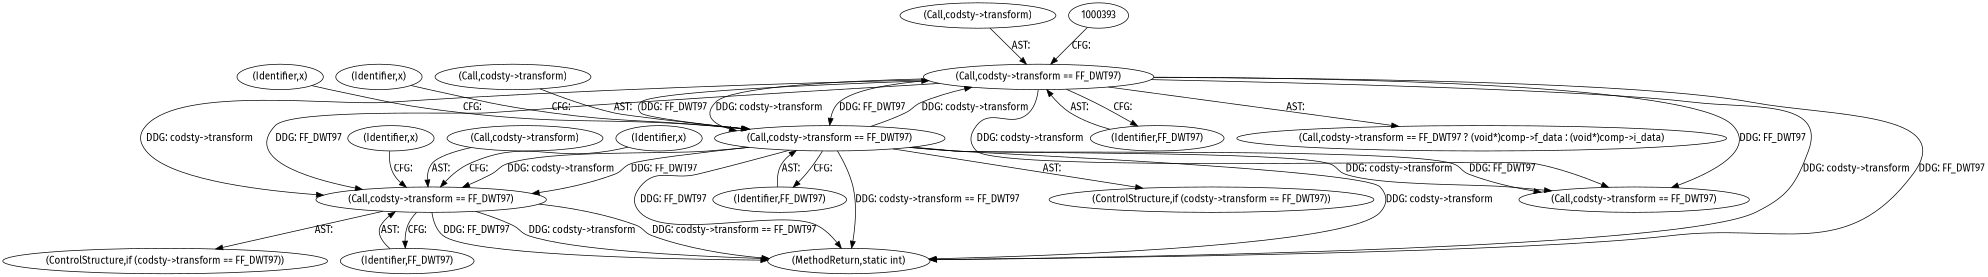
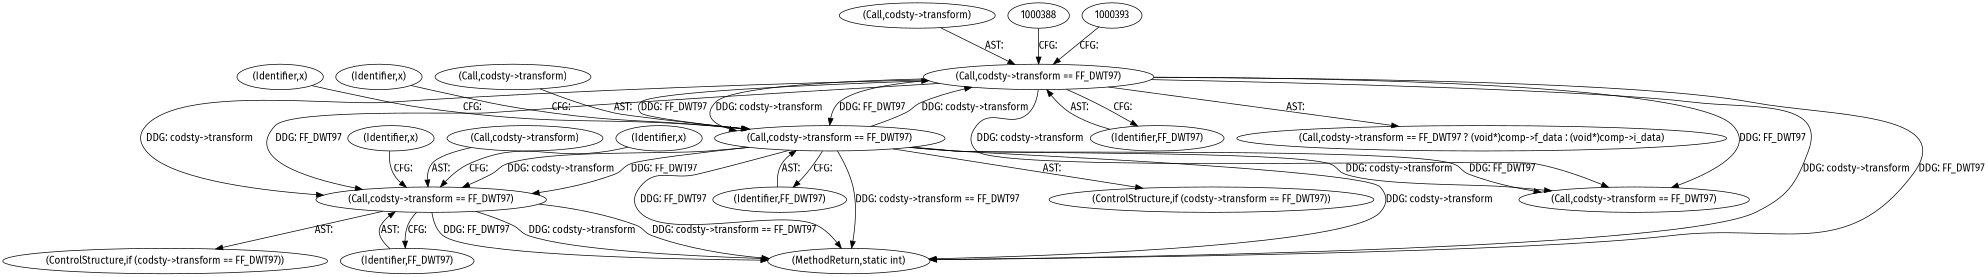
node "1000388": added
